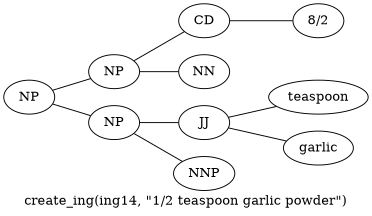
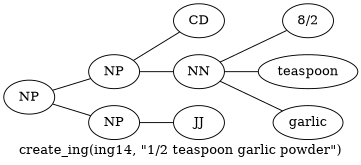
edge "CD" -- "8/2": now "NN" -- "8/2"
edge "teaspoon" -- "JJ": now "teaspoon" -- "NN"
edge "JJ" -- "garlic": now "NN" -- "garlic"
node "NNP": removed
